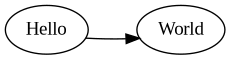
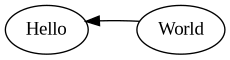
edge "Hello" -> "World": reversed
